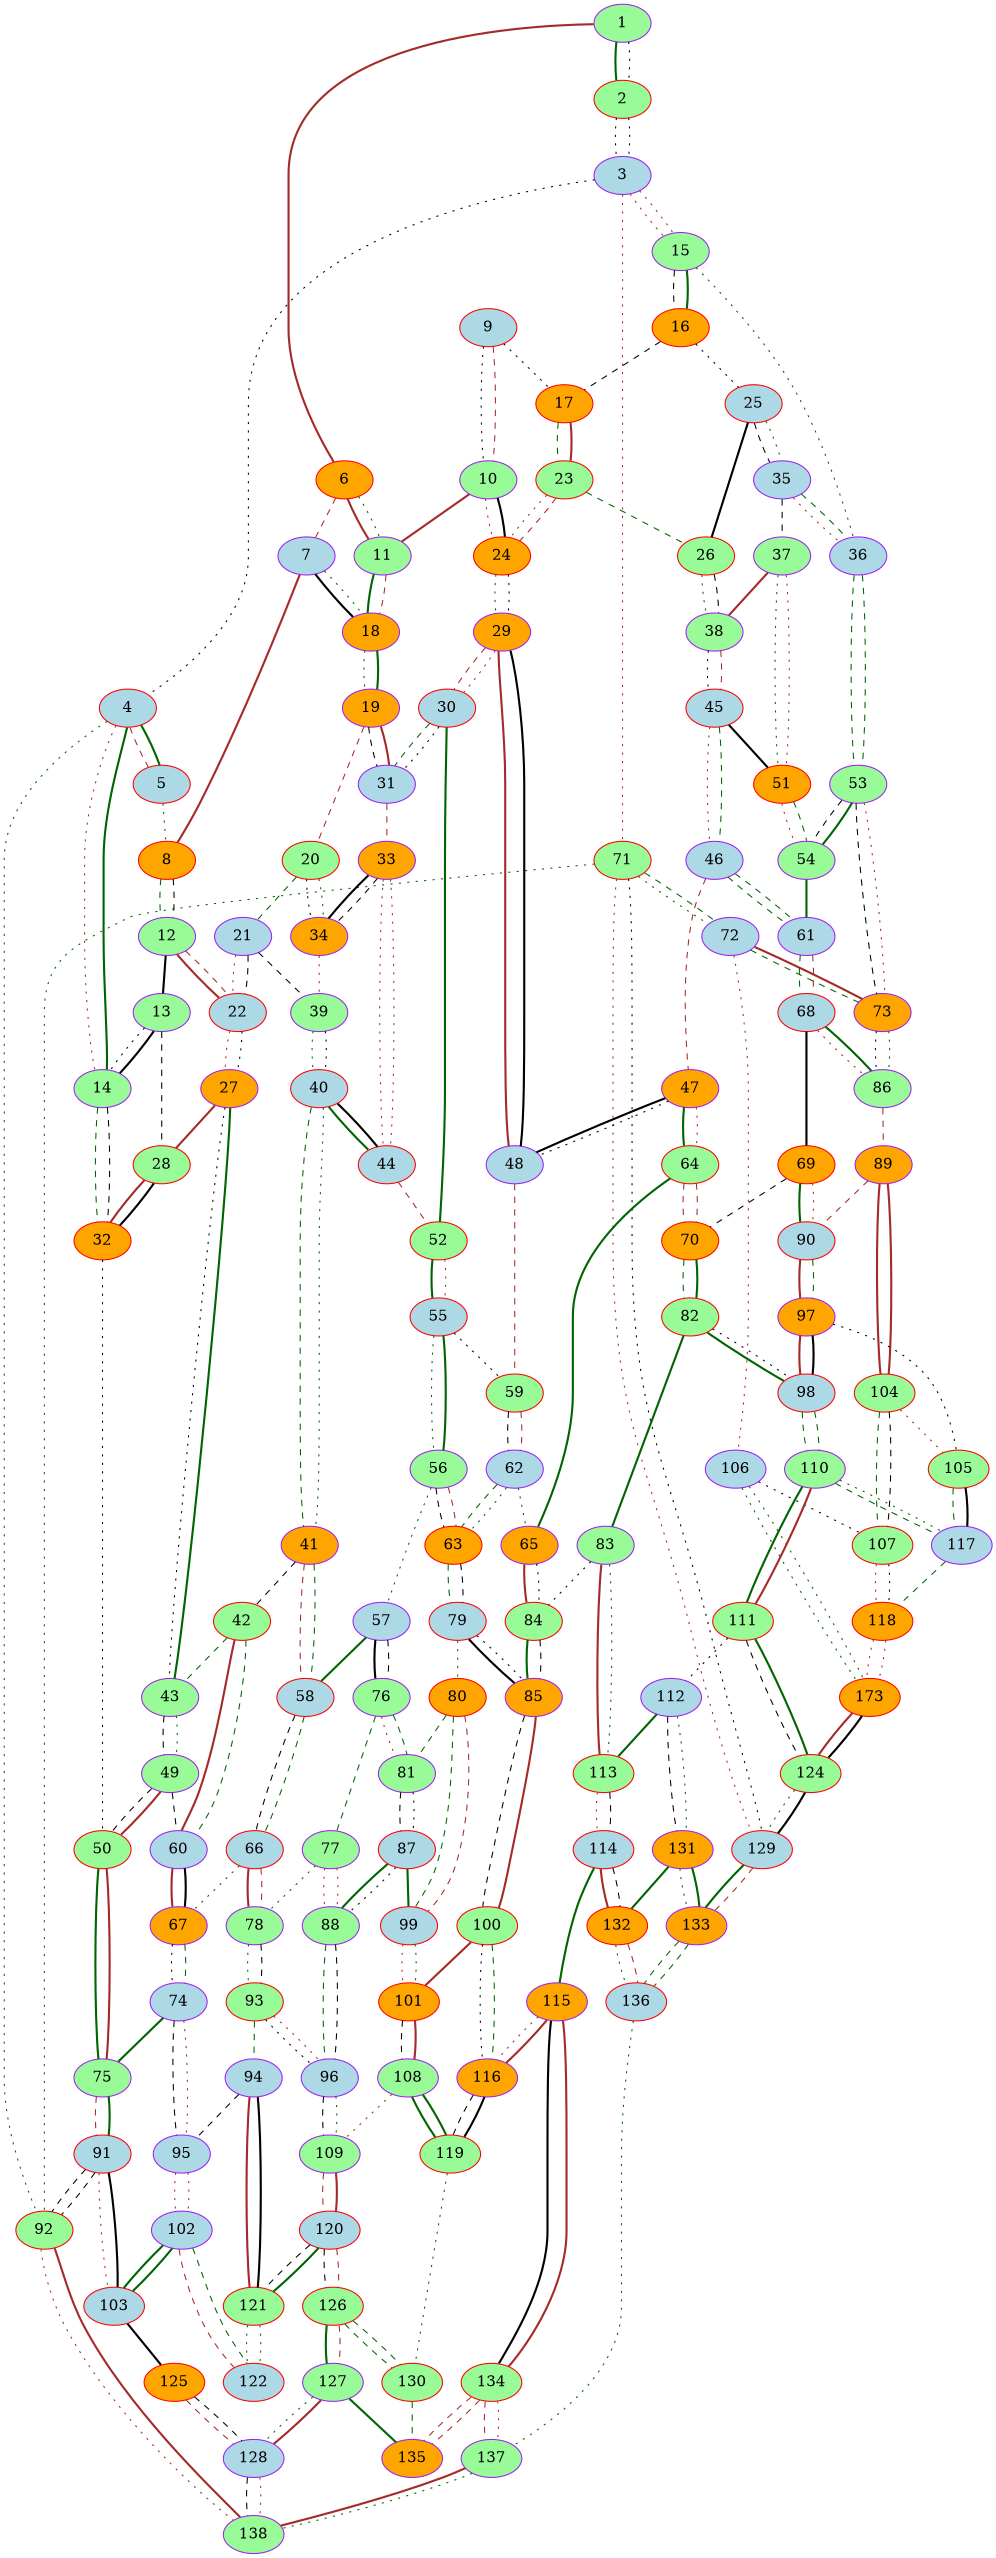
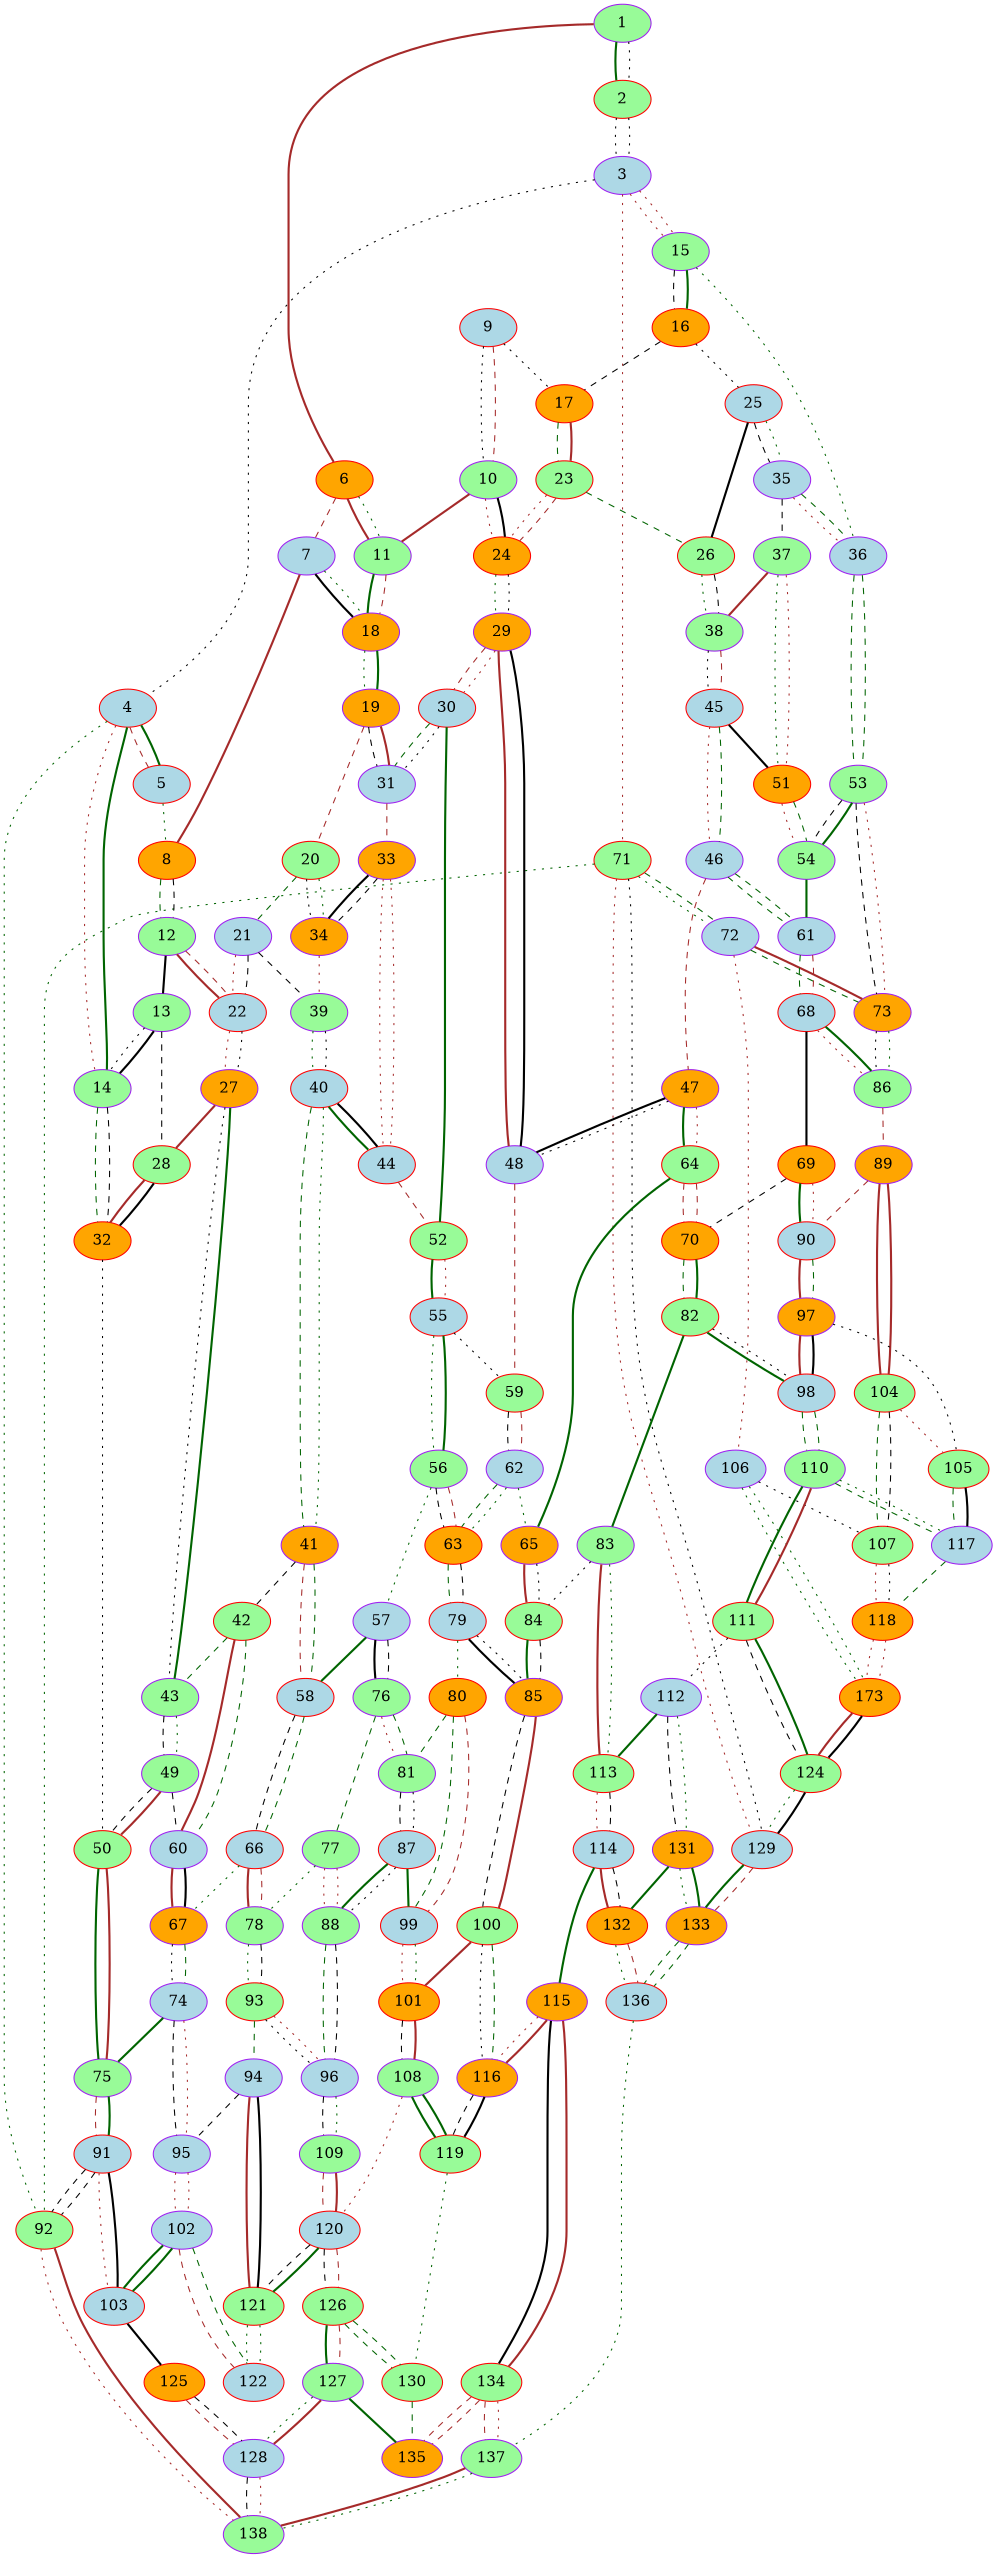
edge "108" -- "109": now "108" -- "120"
